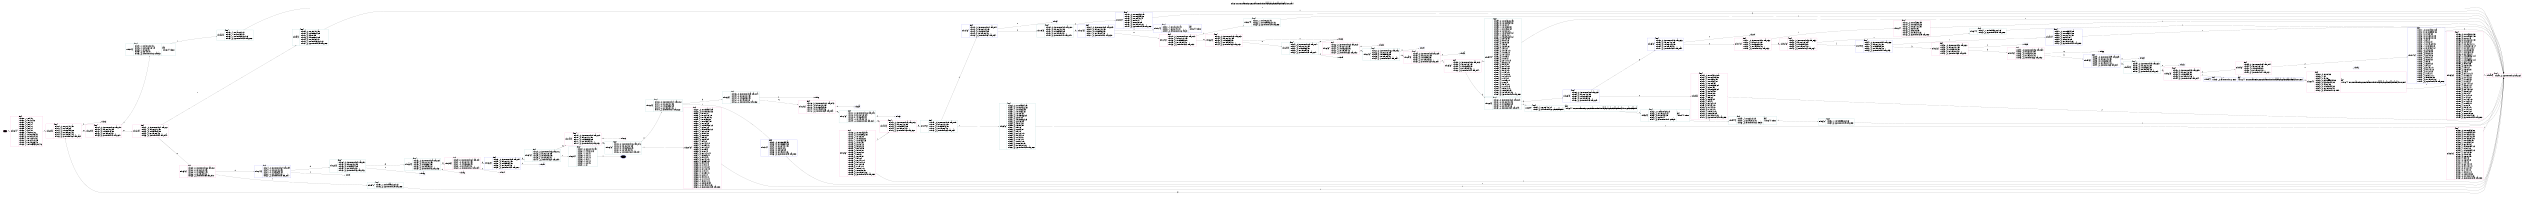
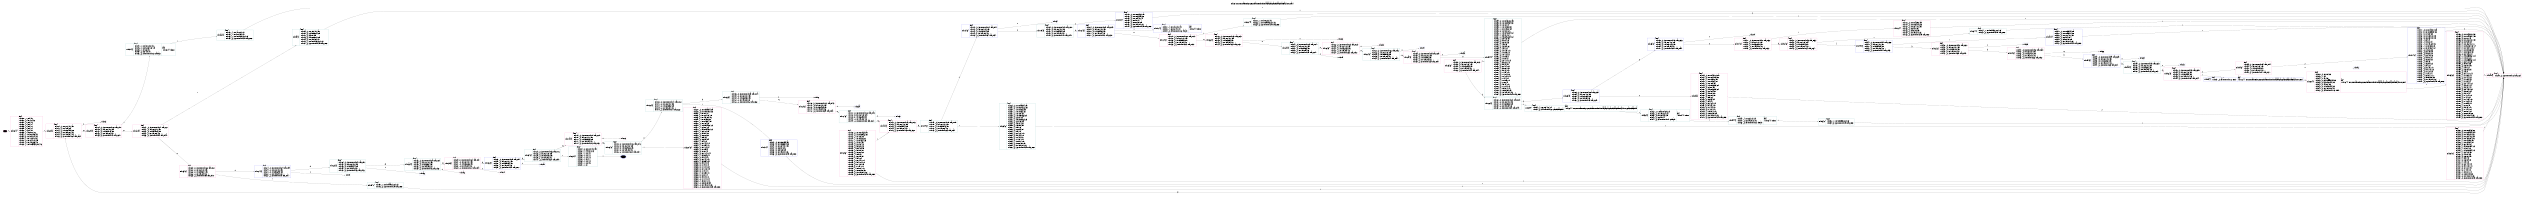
edge "0x40184f [25]" -> "0x40226b": now "0x40184f [25]" -> "0x401868 [25]"
edge "0x40189a [25]" -> "0x4018b3 [25]": now "0x40189a [25]" -> "0x401d99 [144]"
